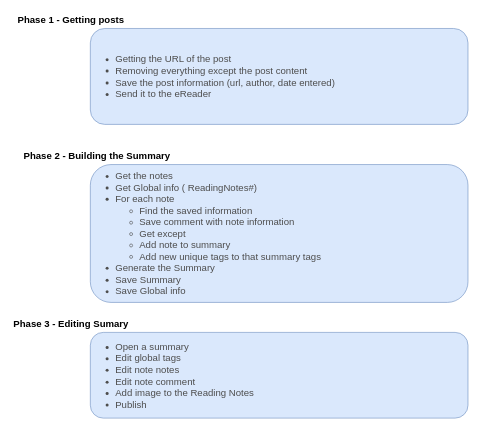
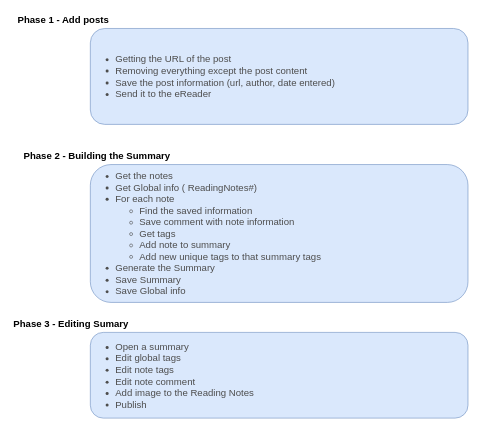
node "Phase 1 - Getting posts": label "Phase 1 - Getting posts" -> "Phase 1 - Add posts"
node "Get the notes Get Global info ( ReadingNotes#) For each note Find the saved information Save comment with note information Get except Add note to summary Add new unique tags to that summary tags Generate the Summary Save Summary Save Global info": label "Get the notes Get Global info ( ReadingNotes#) For each note Find the saved information Save comment with note information Get except Add note to summary Add new unique tags to that summary tags Generate the Summary Save Summary Save Global info" -> "Get the notes Get Global info ( ReadingNotes#) For each note Find the saved information Save comment with note information Get tags Add note to summary Add new unique tags to that summary tags Generate the Summary Save Summary Save Global info"
node "Open a summary Edit global tags Edit note notes Edit note comment Add image to the Reading Notes Publish": label "Open a summary Edit global tags Edit note notes Edit note comment Add image to the Reading Notes Publish" -> "Open a summary Edit global tags Edit note tags Edit note comment Add image to the Reading Notes Publish"
